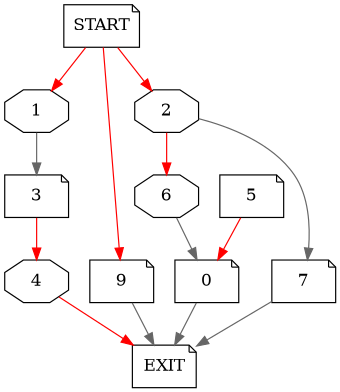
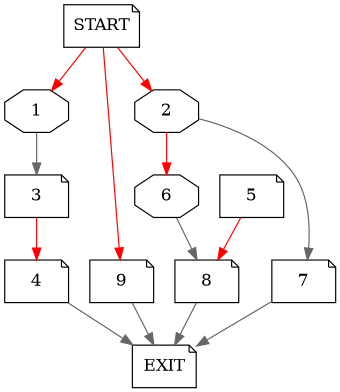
node "4": shape octagon -> note
node "0": label "0" -> "8"
edge "4" -> "EXIT": color red -> gray40
